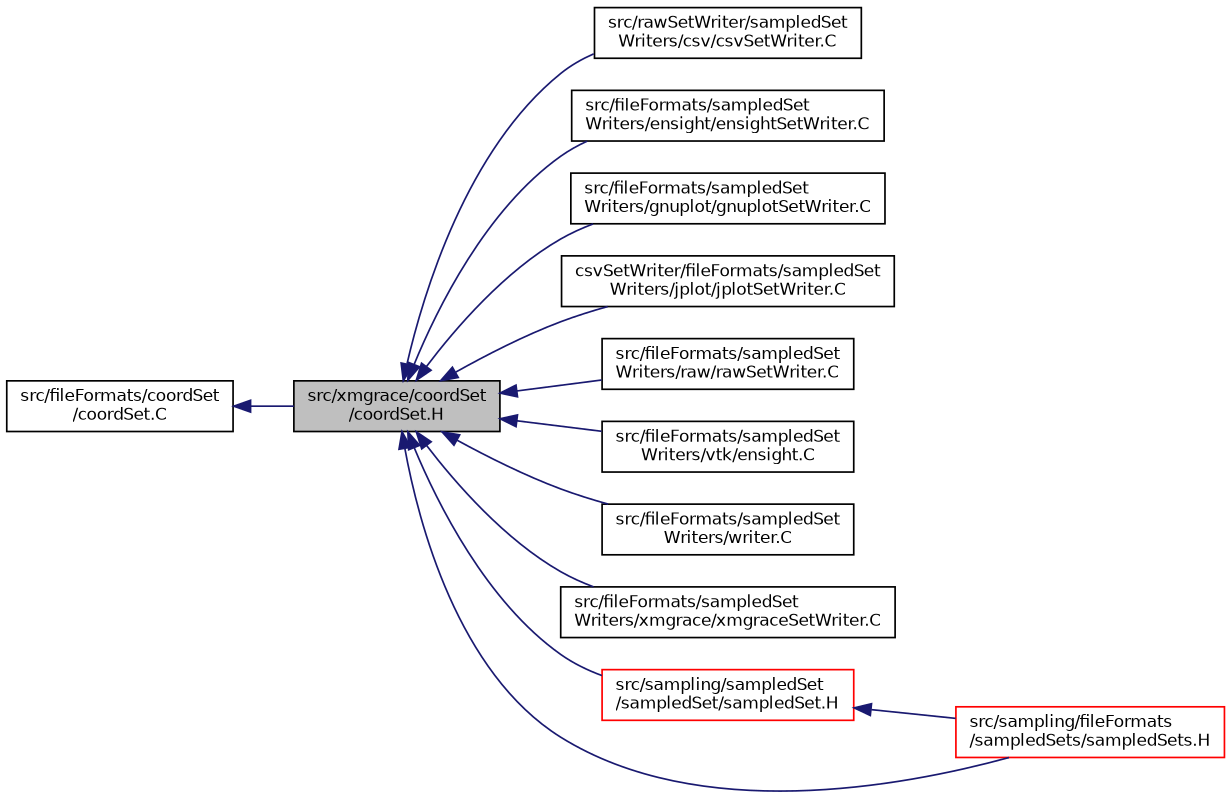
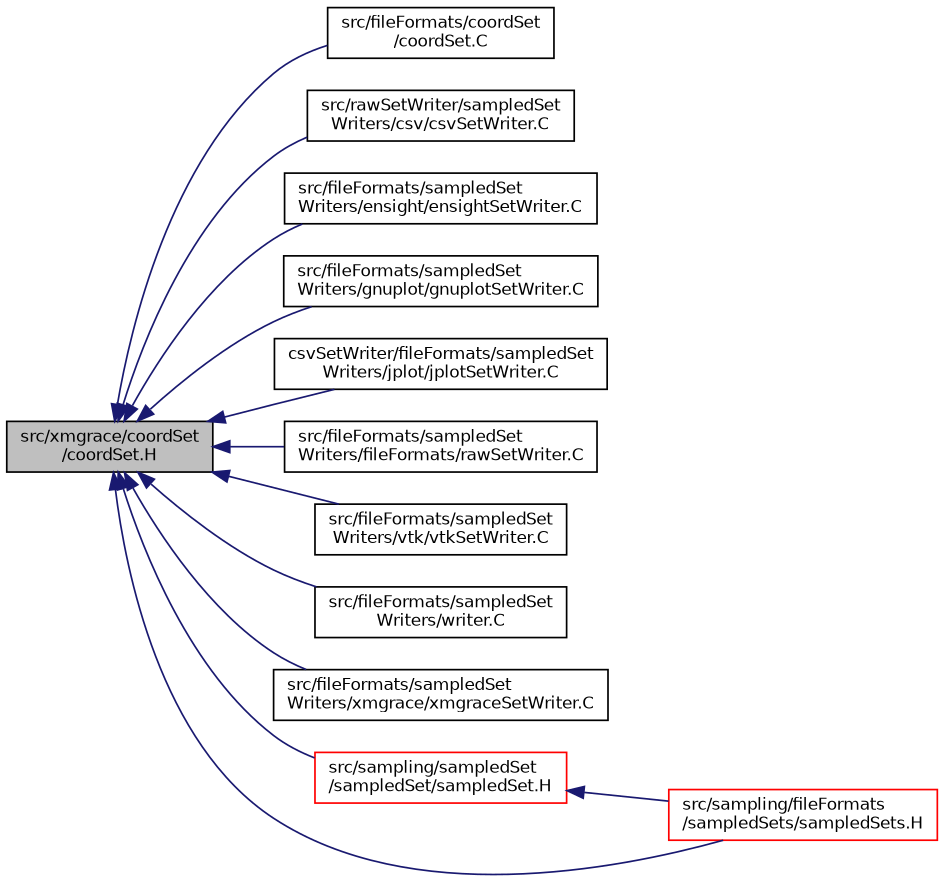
node "src/fileFormats/sampledSet Writers/raw/rawSetWriter.C": label "src/fileFormats/sampledSet Writers/raw/rawSetWriter.C" -> "src/fileFormats/sampledSet Writers/fileFormats/rawSetWriter.C"
edge "src/xmgrace/coordSet /coordSet.H" -> "src/fileFormats/coordSet /coordSet.C": reversed
node "src/fileFormats/sampledSet Writers/vtk/ensight.C": label "src/fileFormats/sampledSet Writers/vtk/ensight.C" -> "src/fileFormats/sampledSet Writers/vtk/vtkSetWriter.C"
